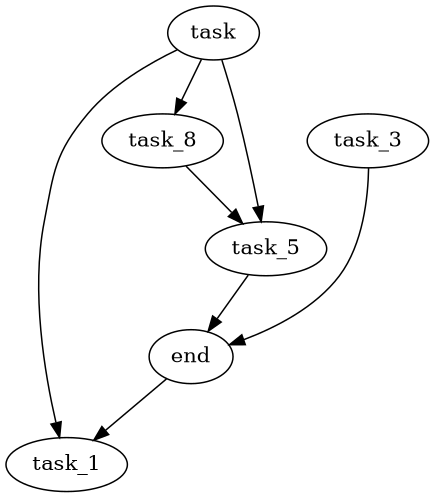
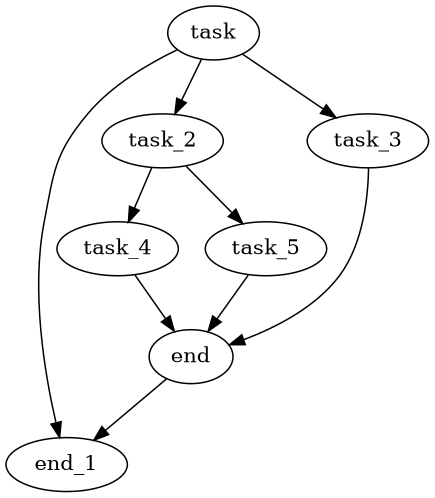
edge "task" -> "task_5": now "task" -> "task_3"
node "task_8": label "task_8" -> "task_2"
node "task_4": added
node "task_1": label "task_1" -> "end_1"
